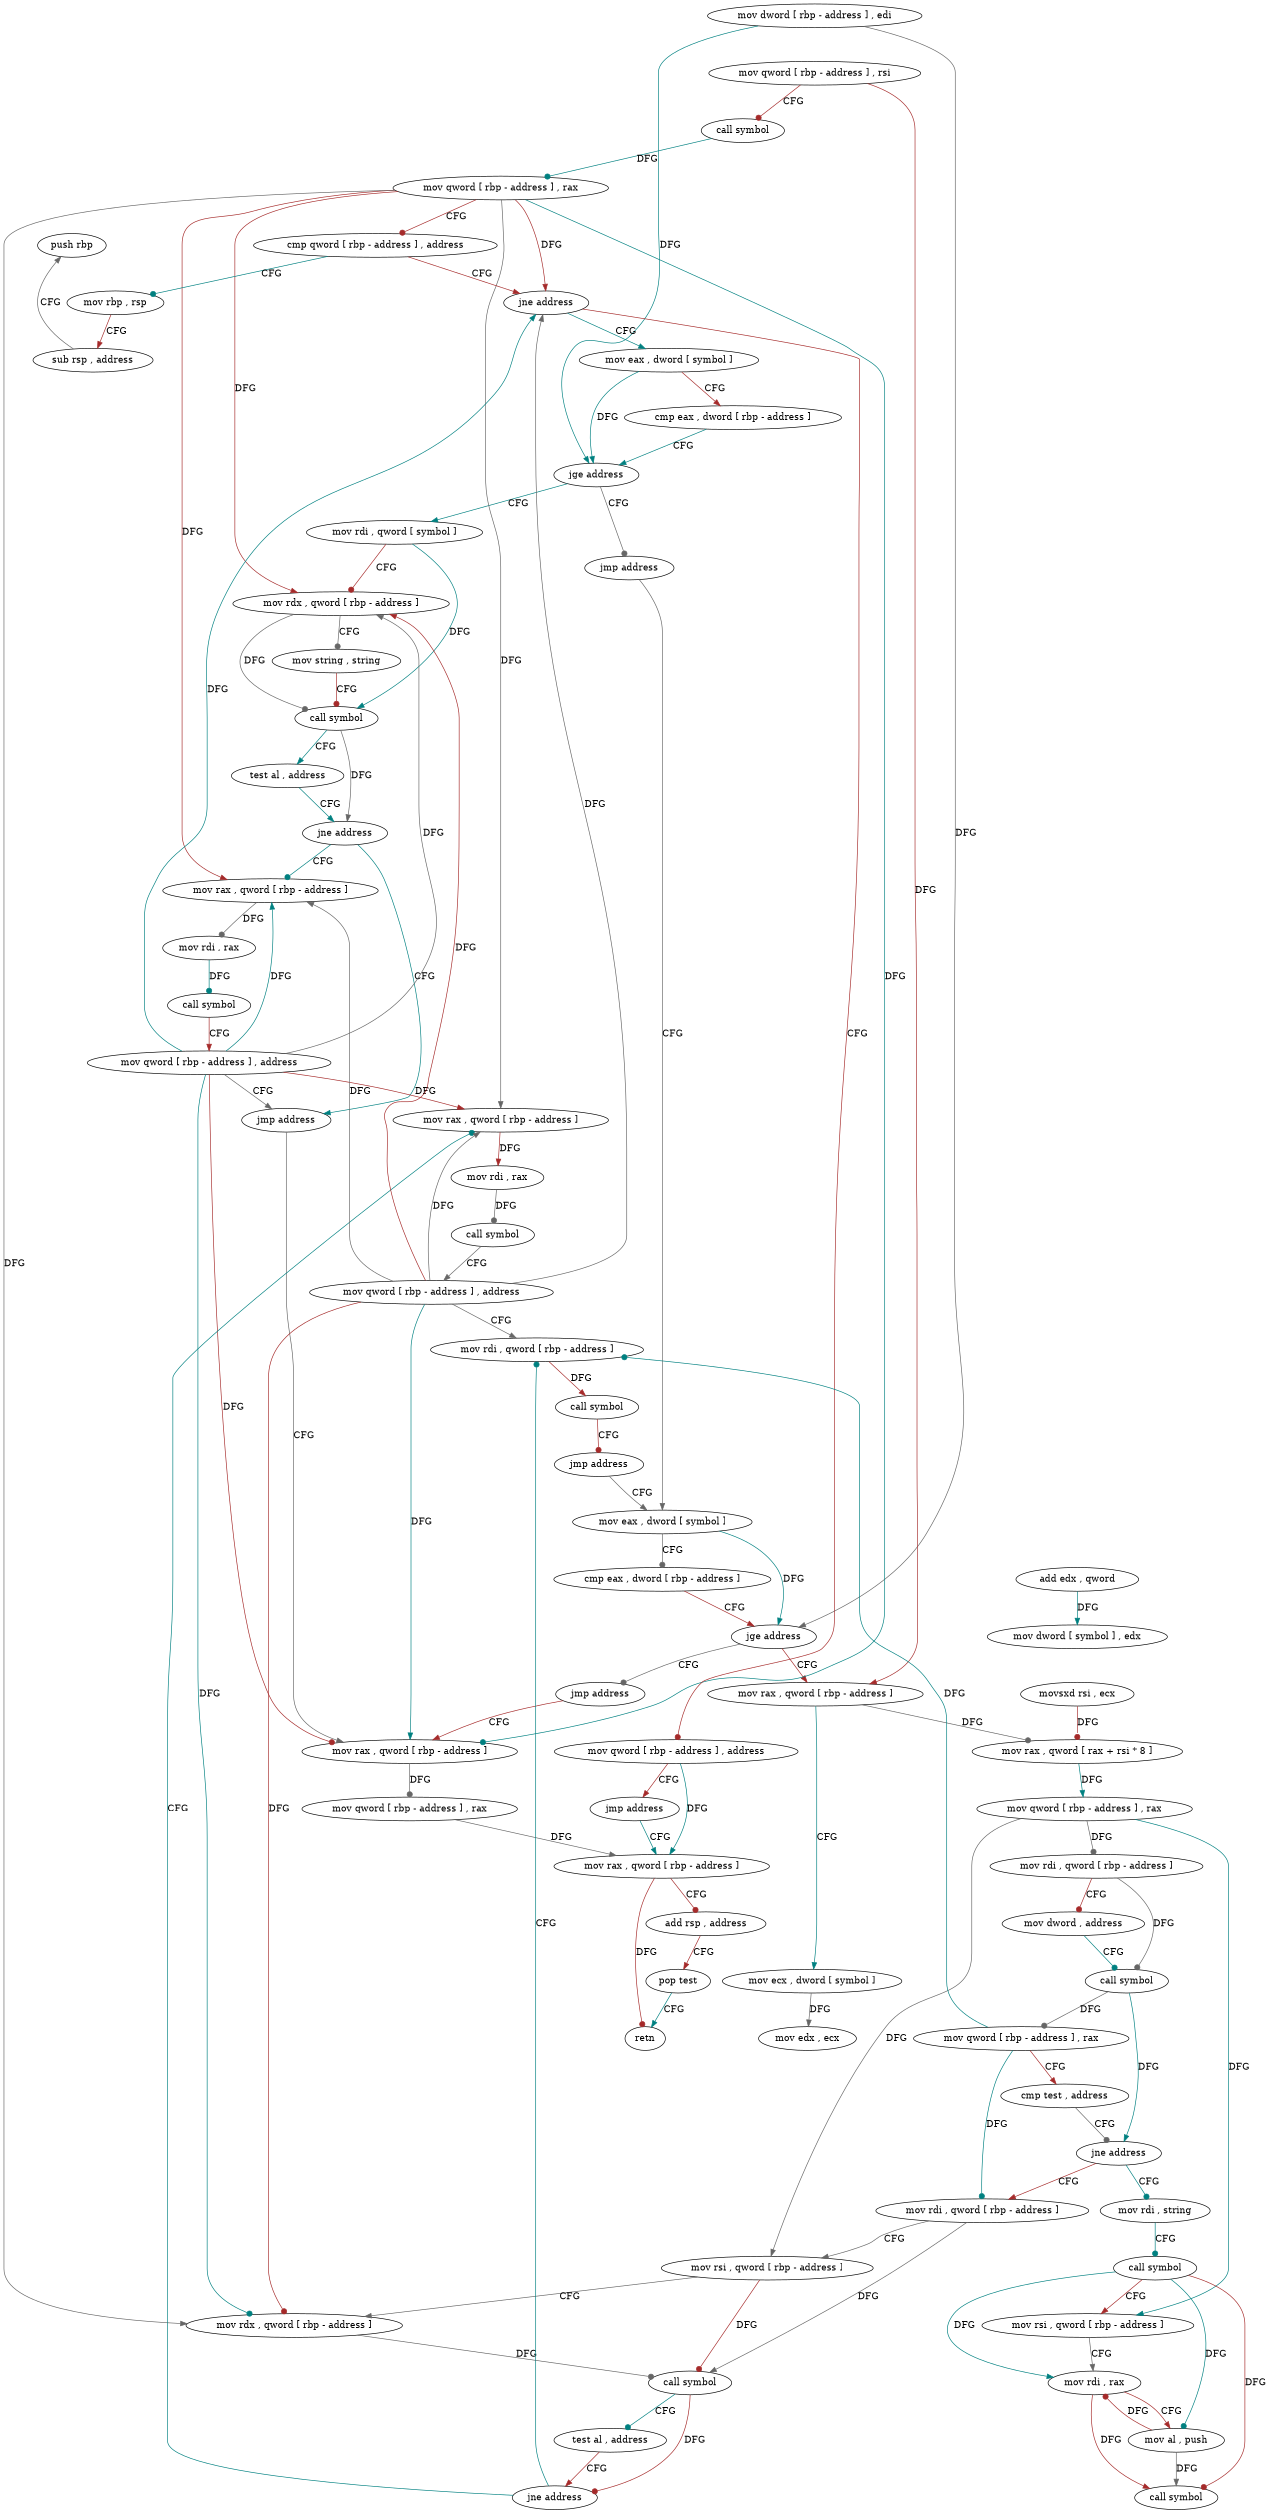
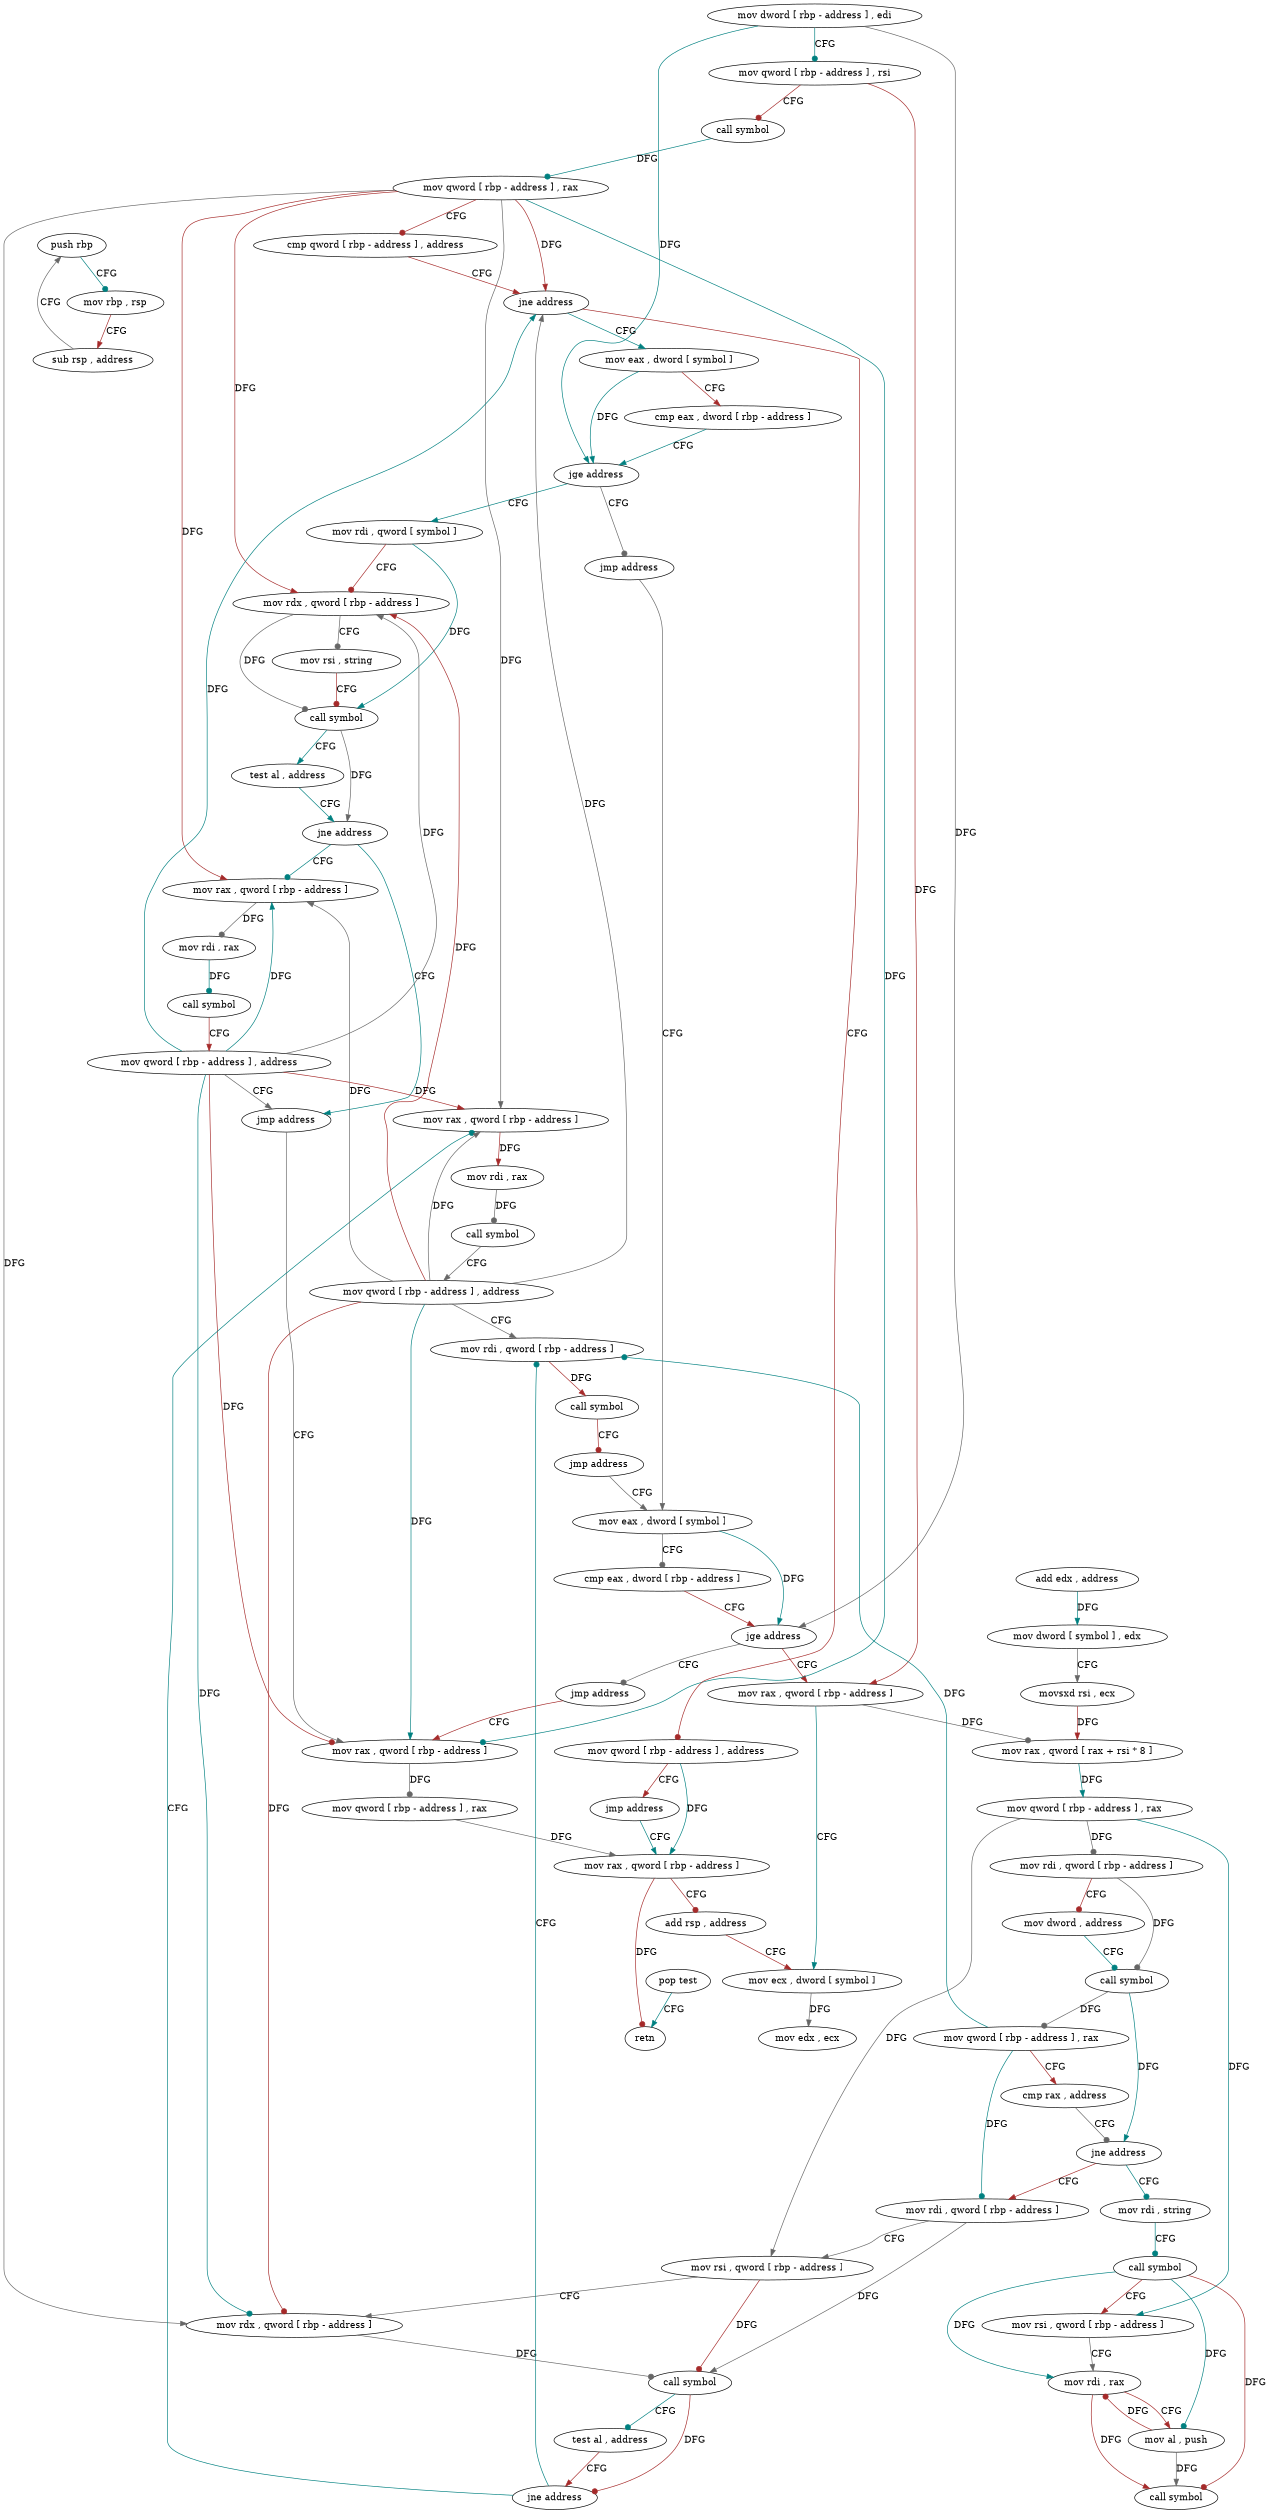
edge "mov dword [ rbp - address ] , edi" -> "mov qword [ rbp - address ] , rsi": added, label "CFG"
edge "cmp qword [ rbp - address ] , address" -> "mov rbp , rsp": now "push rbp" -> "mov rbp , rsp"
node "mov string , string": label "mov string , string" -> "mov rsi , string"
node "add edx , qword": label "add edx , qword" -> "add edx , address"
edge "mov dword [ symbol ] , edx" -> "movsxd rsi , ecx": added, label "CFG"
edge "movsxd rsi , ecx" -> "mov rax , qword [ rax + rsi * 8 ]": arrowhead dot -> normal
edge "add rsp , address" -> "pop test": now "add rsp , address" -> "mov ecx , dword [ symbol ]"
node "cmp test , address": label "cmp test , address" -> "cmp rax , address"
